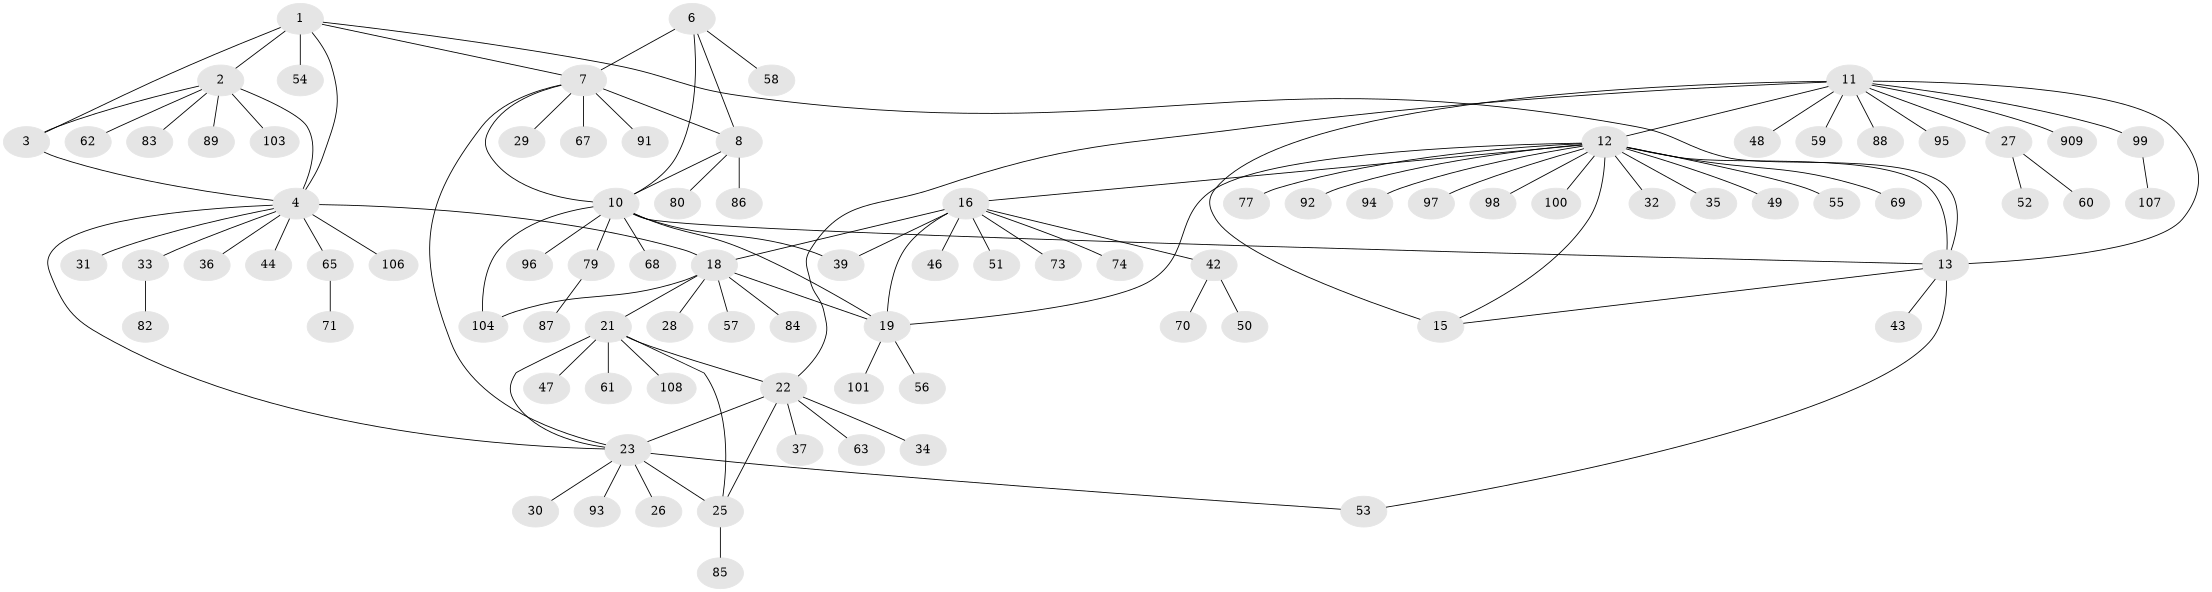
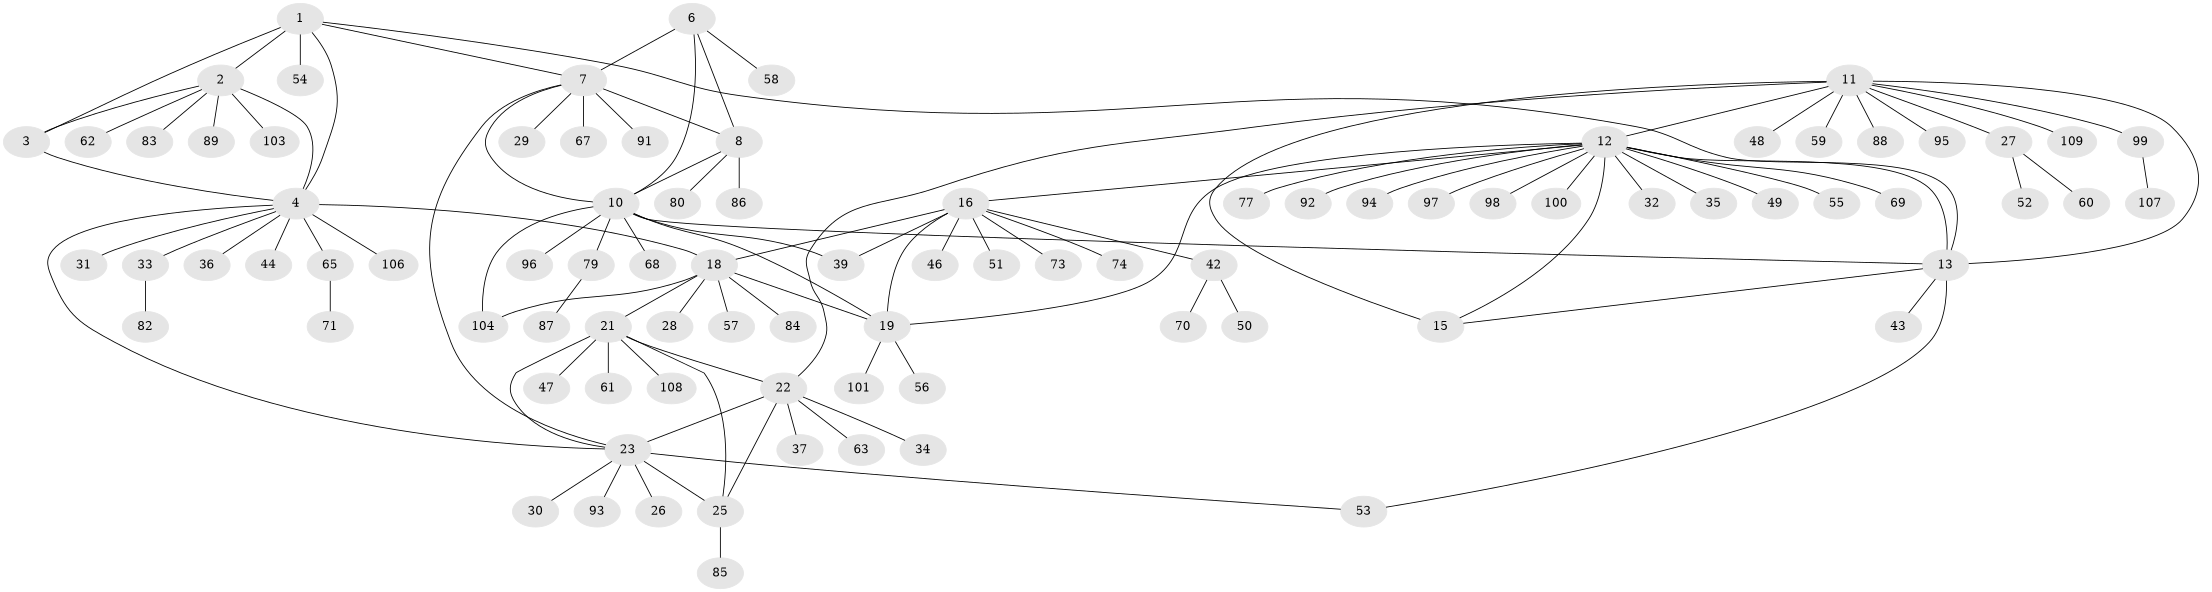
node "909": label "909" -> "109"
